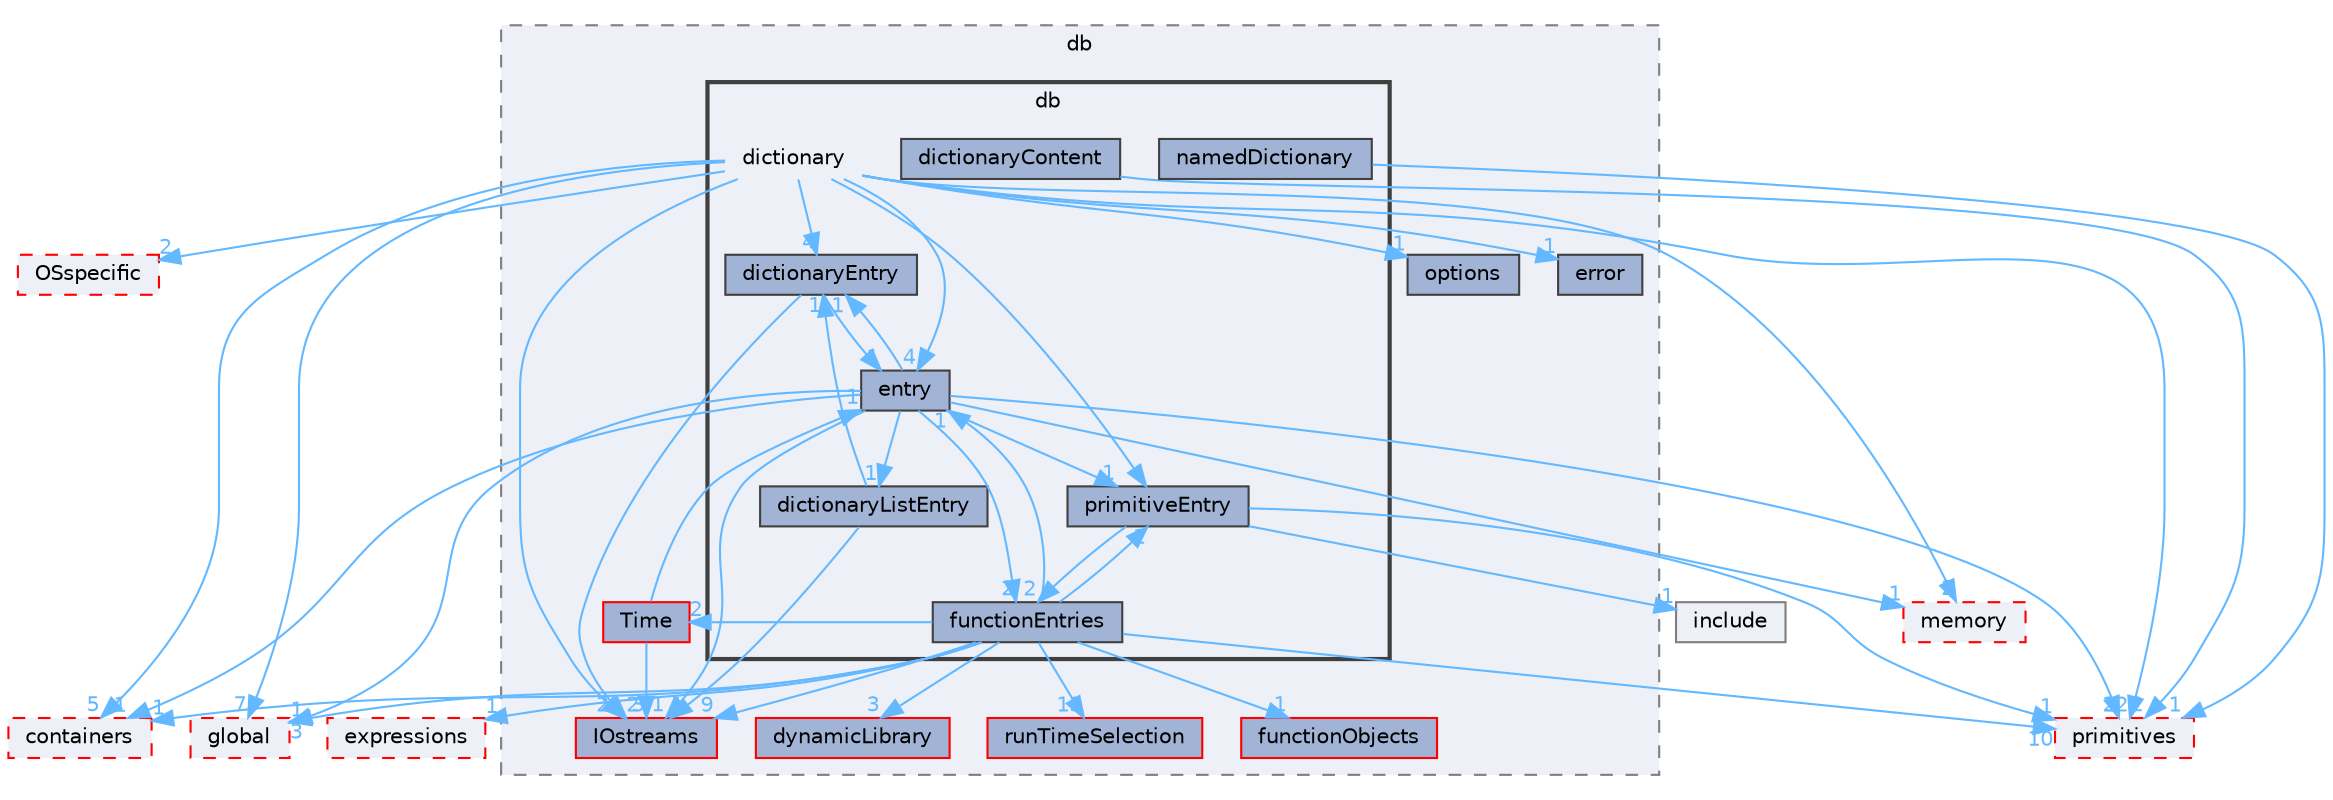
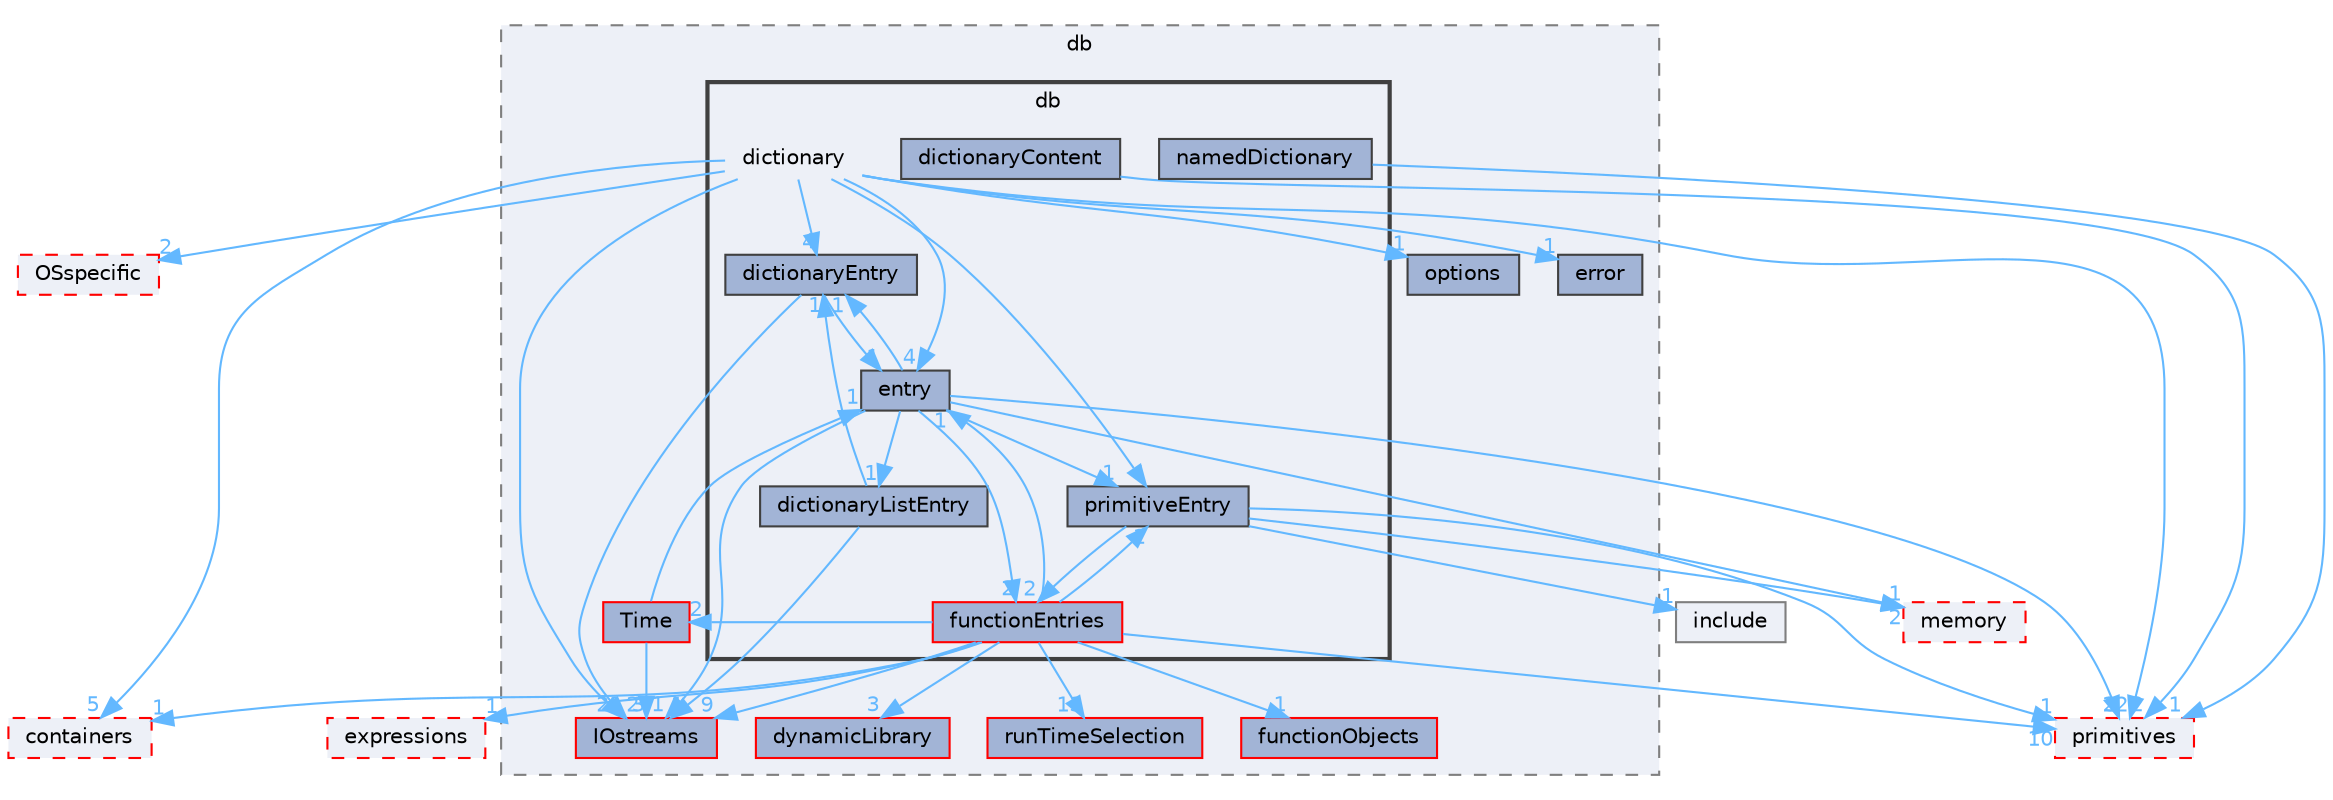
edge "dictionary" -> "memory": now "primitiveEntry" -> "memory"
edge "entry" -> "containers": removed
node "functionEntries": color grey25 -> red
node "global": removed
